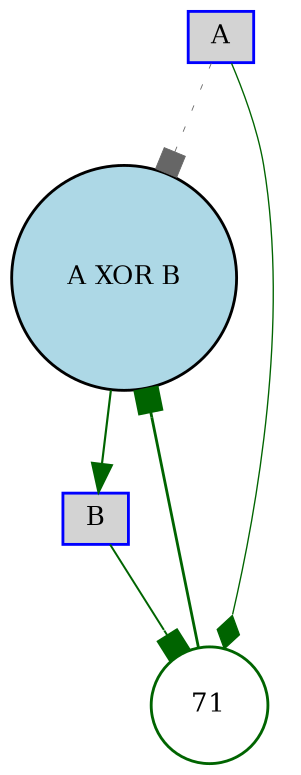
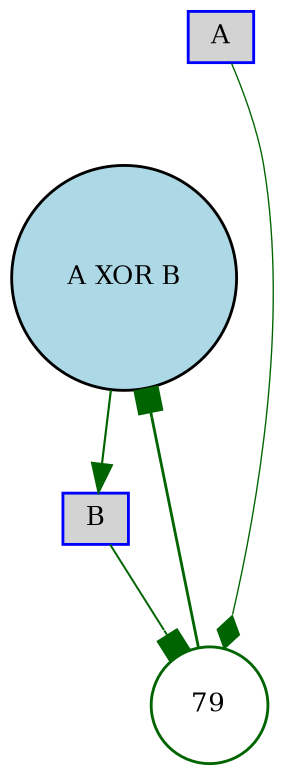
edge "A" -> "A XOR B": removed
node "71": label "71" -> "79"
